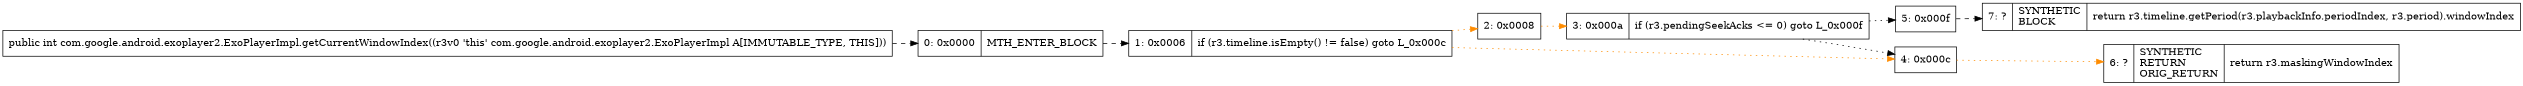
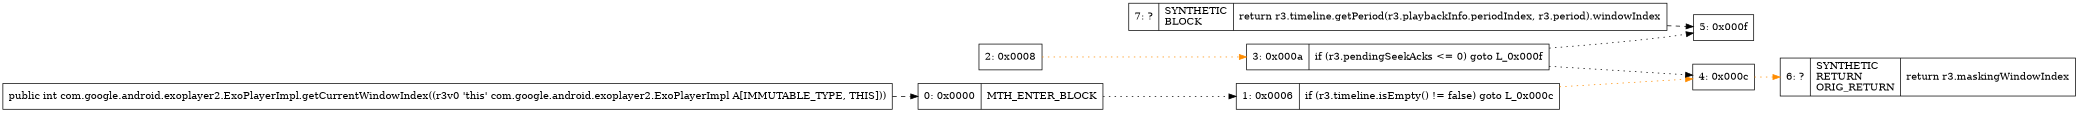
edge "5: 0x000f" -> "7: ?": reversed
edge "1: 0x0006" -> "2: 0x0008": removed
edge "0: 0x0000" -> "1: 0x0006": style dashed -> dotted
